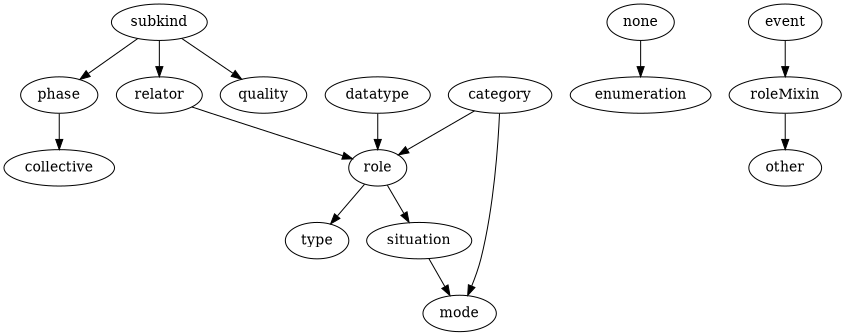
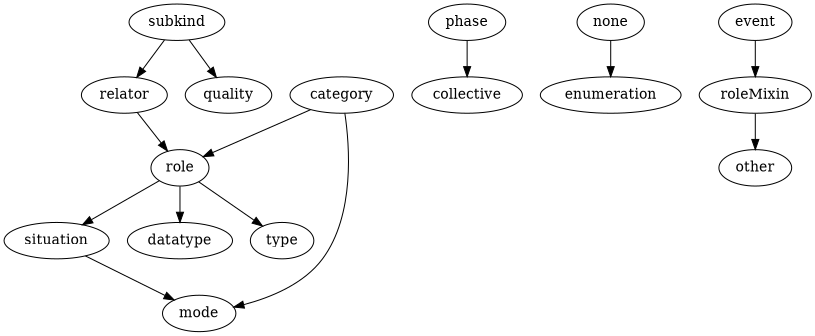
edge "subkind" -> "phase": removed
edge "datatype" -> "role": reversed
